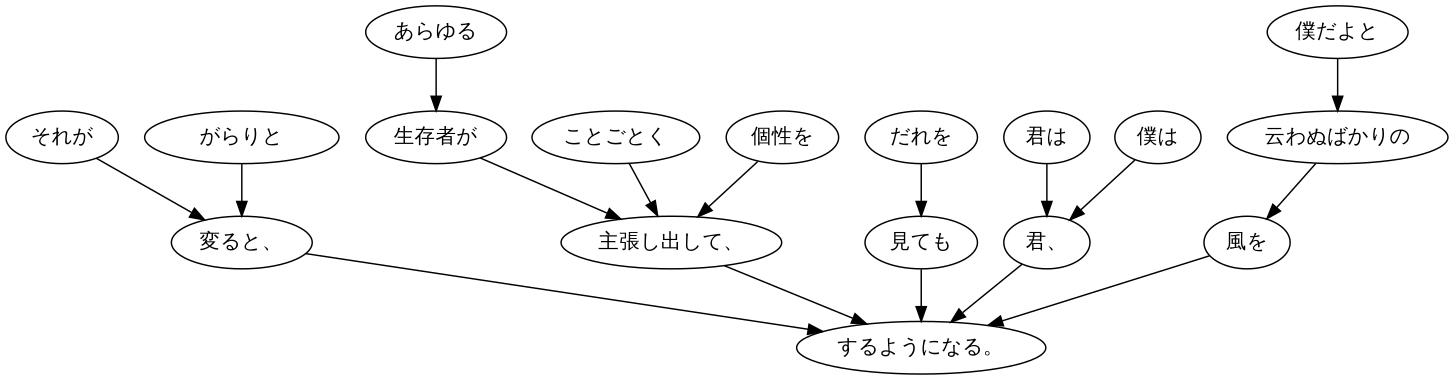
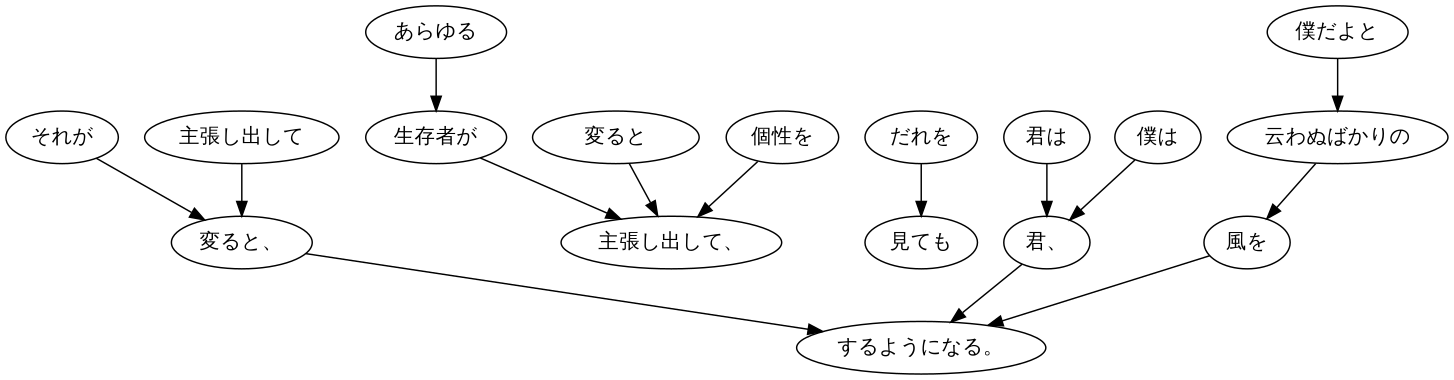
node "がらりと": label "がらりと" -> "主張し出して"
node "ことごとく": label "ことごとく" -> "変ると"
edge "見ても" -> "するようになる。": removed
edge "主張し出して、" -> "するようになる。": removed
